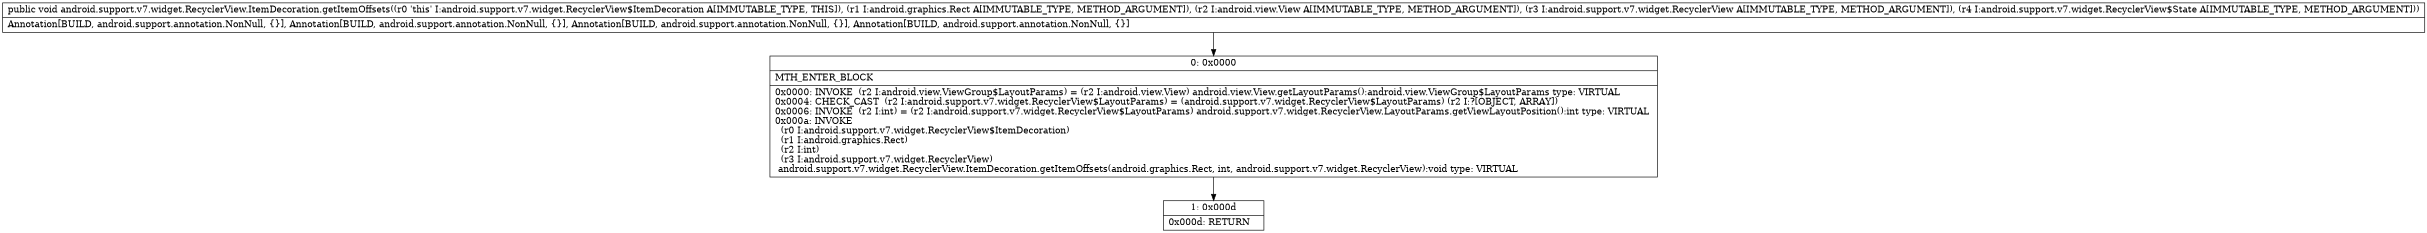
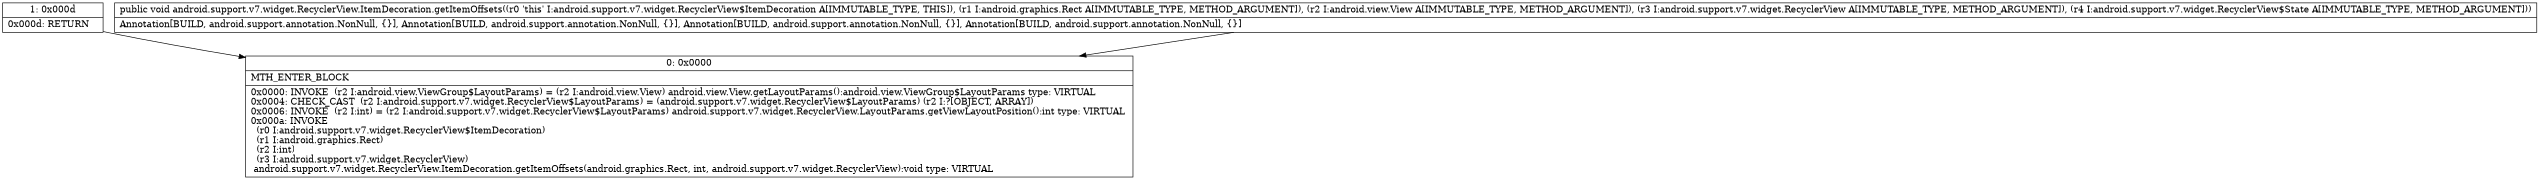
edge "0: 0x0000" -> "1: 0x000d": reversed
